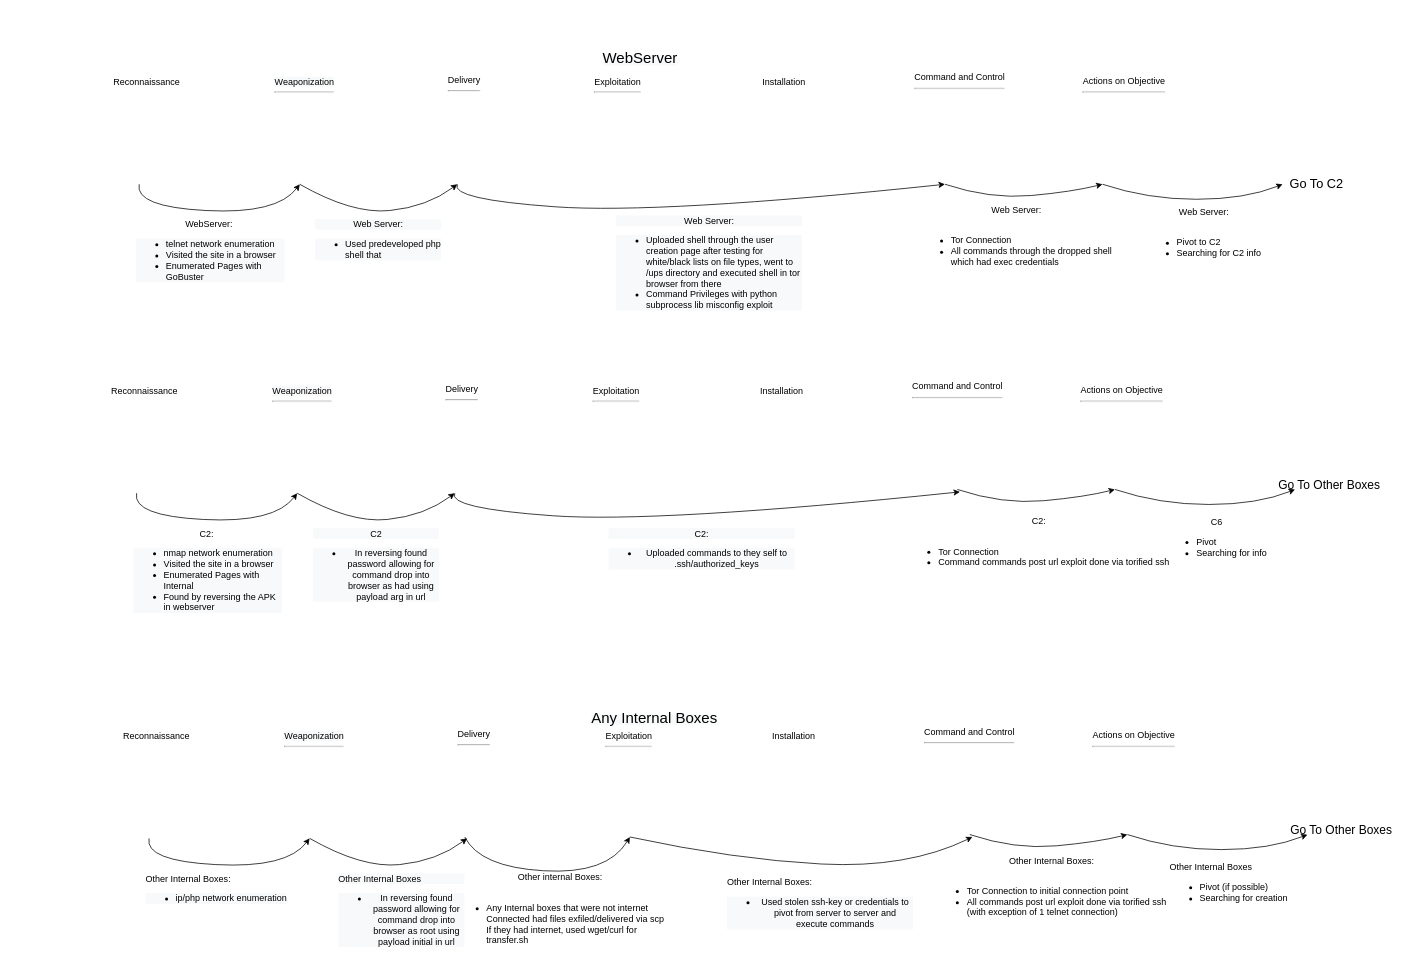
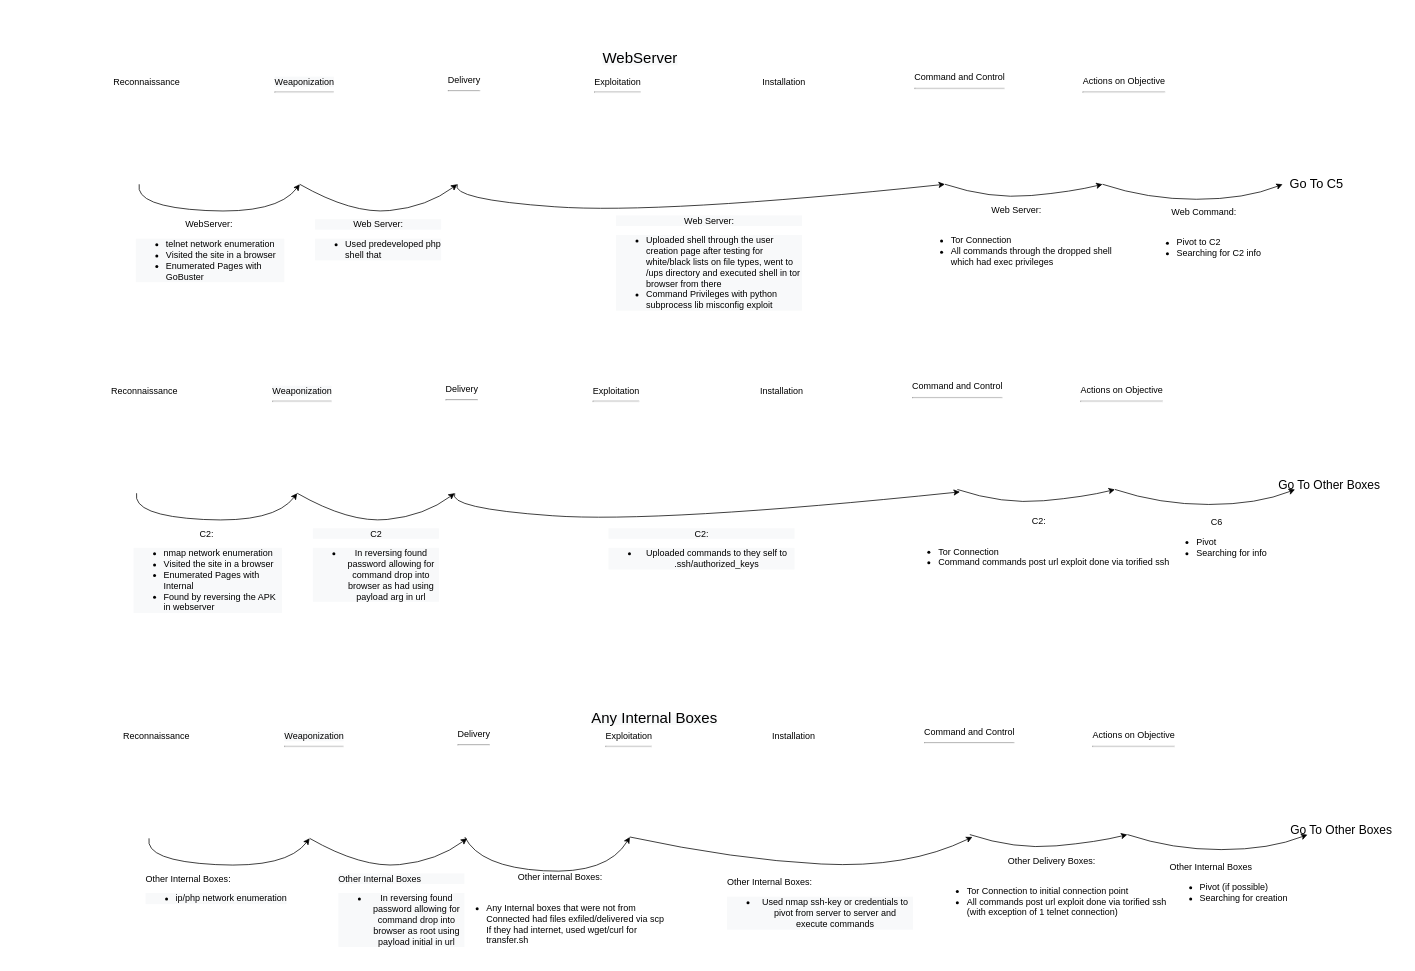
node "Go To C2": label "Go To C2" -> "Go To C5"
node "Web Server: Pivot to C2 Searching for C2 info": label "Web Server: Pivot to C2 Searching for C2 info" -> "Web Command: Pivot to C2 Searching for C2 info"
node "Web Server: Tor Connection All commands through the dropped shell which had exec credentials": label "Web Server: Tor Connection All commands through the dropped shell which had exec credentials" -> "Web Server: Tor Connection All commands through the dropped shell which had exec privileges"
node "Other Internal Boxes: Tor Connection to initial connection point All commands post url exploit done via torified ssh (with exception of 1 telnet connection)": label "Other Internal Boxes: Tor Connection to initial connection point All commands post url exploit done via torified ssh (with exception of 1 telnet connection)" -> "Other Delivery Boxes: Tor Connection to initial connection point All commands post url exploit done via torified ssh (with exception of 1 telnet connection)"
node "Other Internal Boxes: Used stolen ssh-key or credentials to pivot from server to server and execute commands": label "Other Internal Boxes: Used stolen ssh-key or credentials to pivot from server to server and execute commands" -> "Other Internal Boxes: Used nmap ssh-key or credentials to pivot from server to server and execute commands"
node "Other internal Boxes: Any Internal boxes that were not internet Connected had files exfiled/delivered via scp If they had internet, used wget/curl for transfer.sh": label "Other internal Boxes: Any Internal boxes that were not internet Connected had files exfiled/delivered via scp If they had internet, used wget/curl for transfer.sh" -> "Other internal Boxes: Any Internal boxes that were not from Connected had files exfiled/delivered via scp If they had internet, used wget/curl for transfer.sh"
